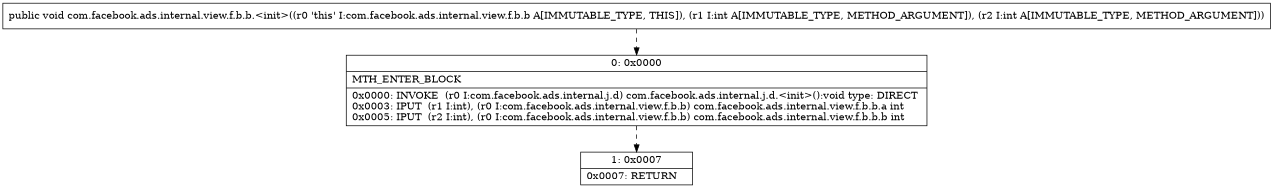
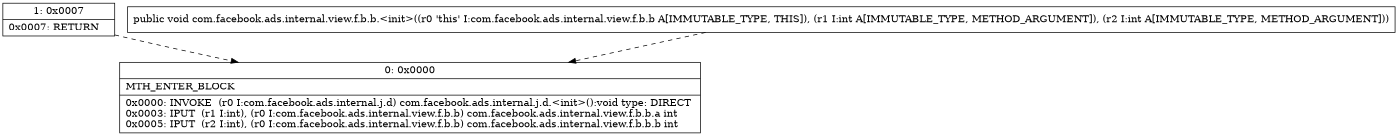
edge "0: 0x0000" -> "1: 0x0007": reversed
